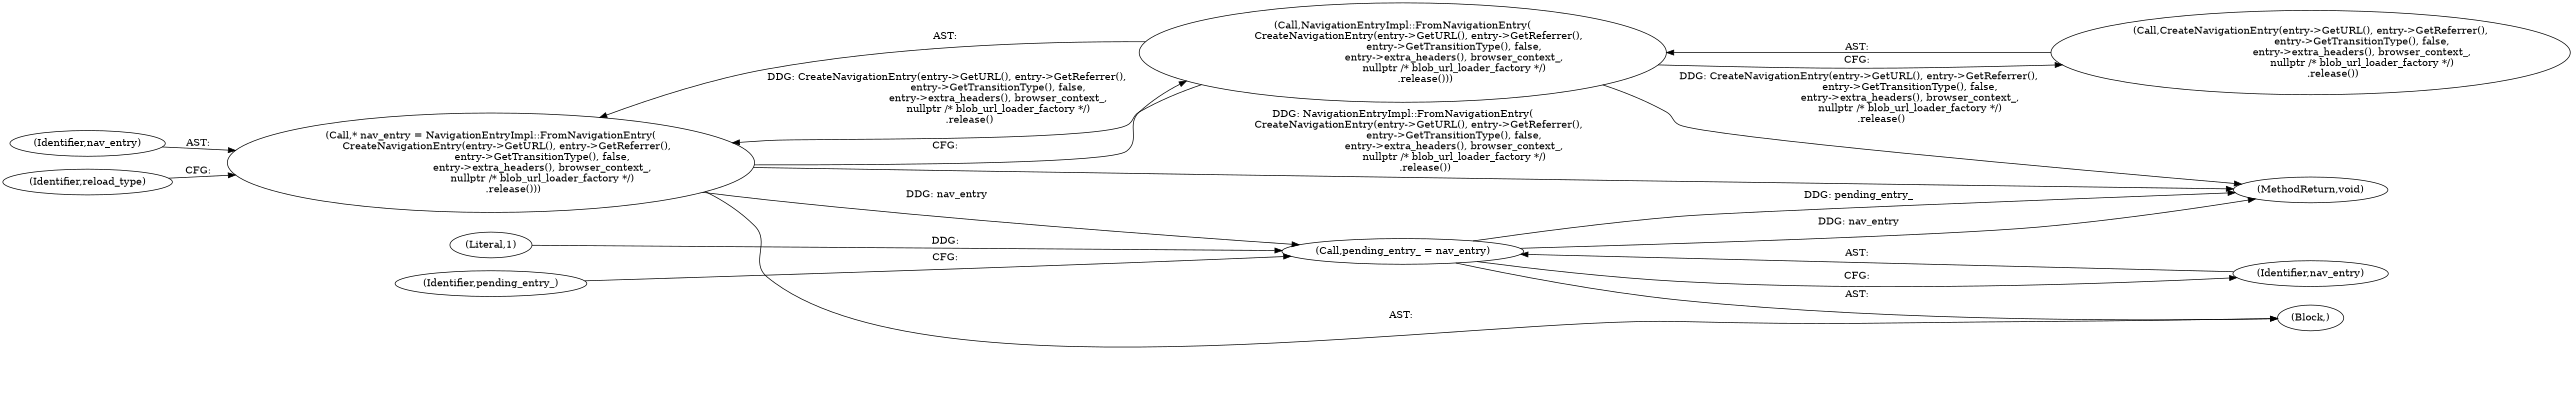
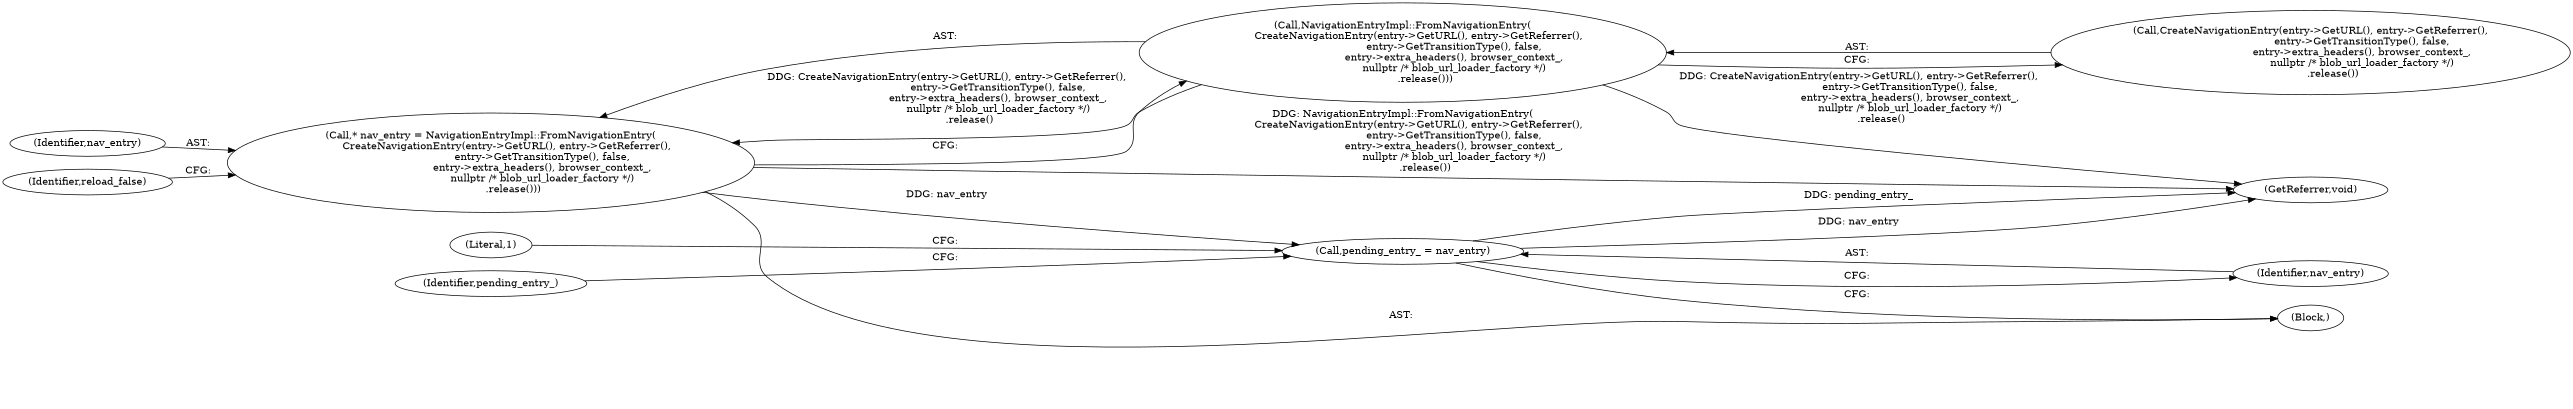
node "(Identifier,reload_type)": label "(Identifier,reload_type)" -> "(Identifier,reload_false)"
node "(MethodReturn,void)": label "(MethodReturn,void)" -> "(GetReferrer,void)"
edge "(Literal,1)" -> "(Call,pending_entry_ = nav_entry)": label "DDG: " -> "CFG: "
edge "(Call,pending_entry_ = nav_entry)" -> "(Block,)": label "AST: " -> "CFG: "
